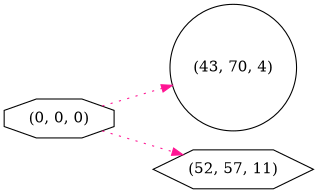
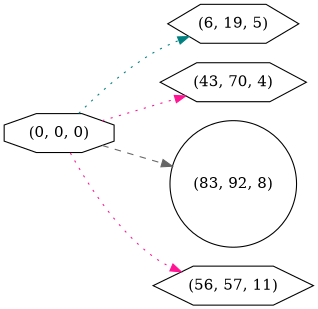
node "(6, 19, 5)": added
node "(43, 70, 4)": shape circle -> hexagon
node "(52, 57, 11)": label "(52, 57, 11)" -> "(56, 57, 11)"
node "(83, 92, 8)": added
